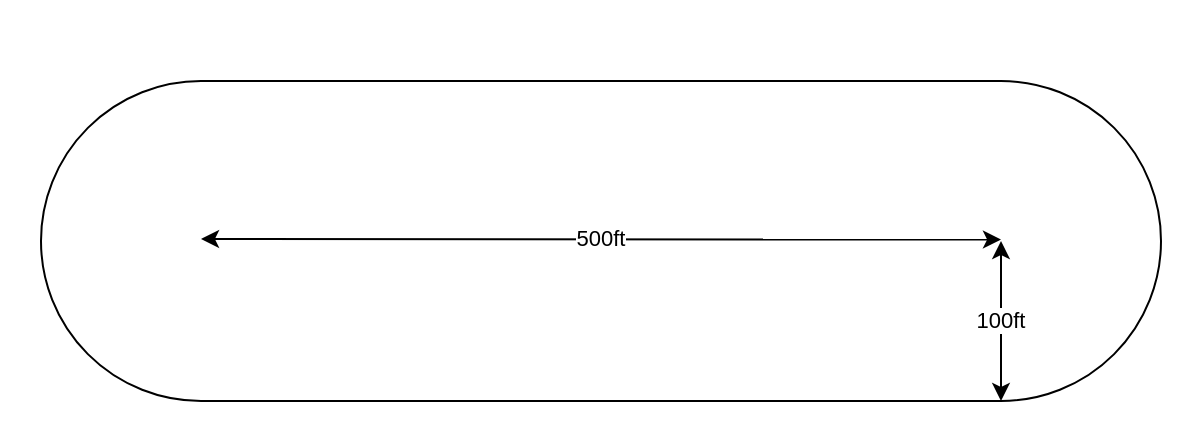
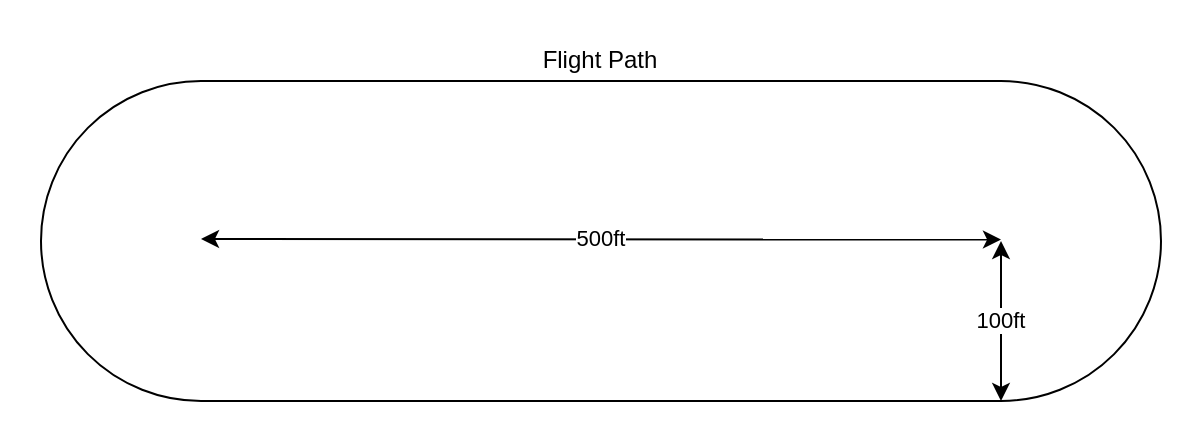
node "Flight Path": added
